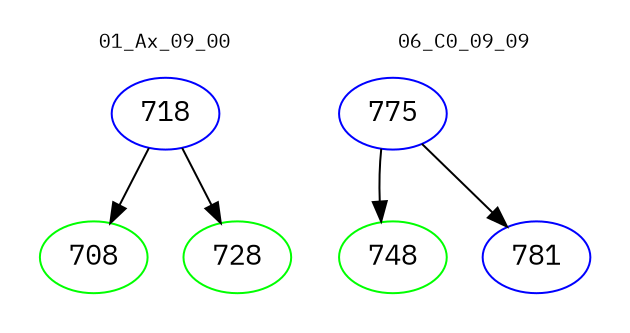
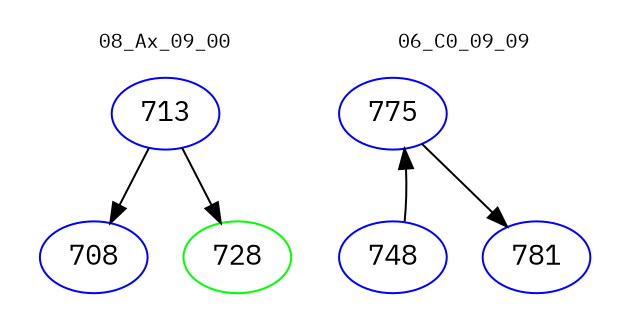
cluster "01_Ax_09_00": label "01_Ax_09_00" -> "08_Ax_09_00"
node "718": label "718" -> "713"
edge "775" -> "748": reversed
node "708": color green -> blue
node "748": color green -> blue
